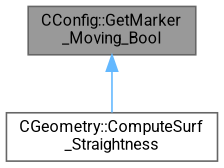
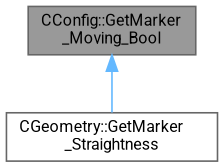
node "CGeometry::ComputeSurf _Straightness": label "CGeometry::ComputeSurf _Straightness" -> "CGeometry::GetMarker _Straightness"
